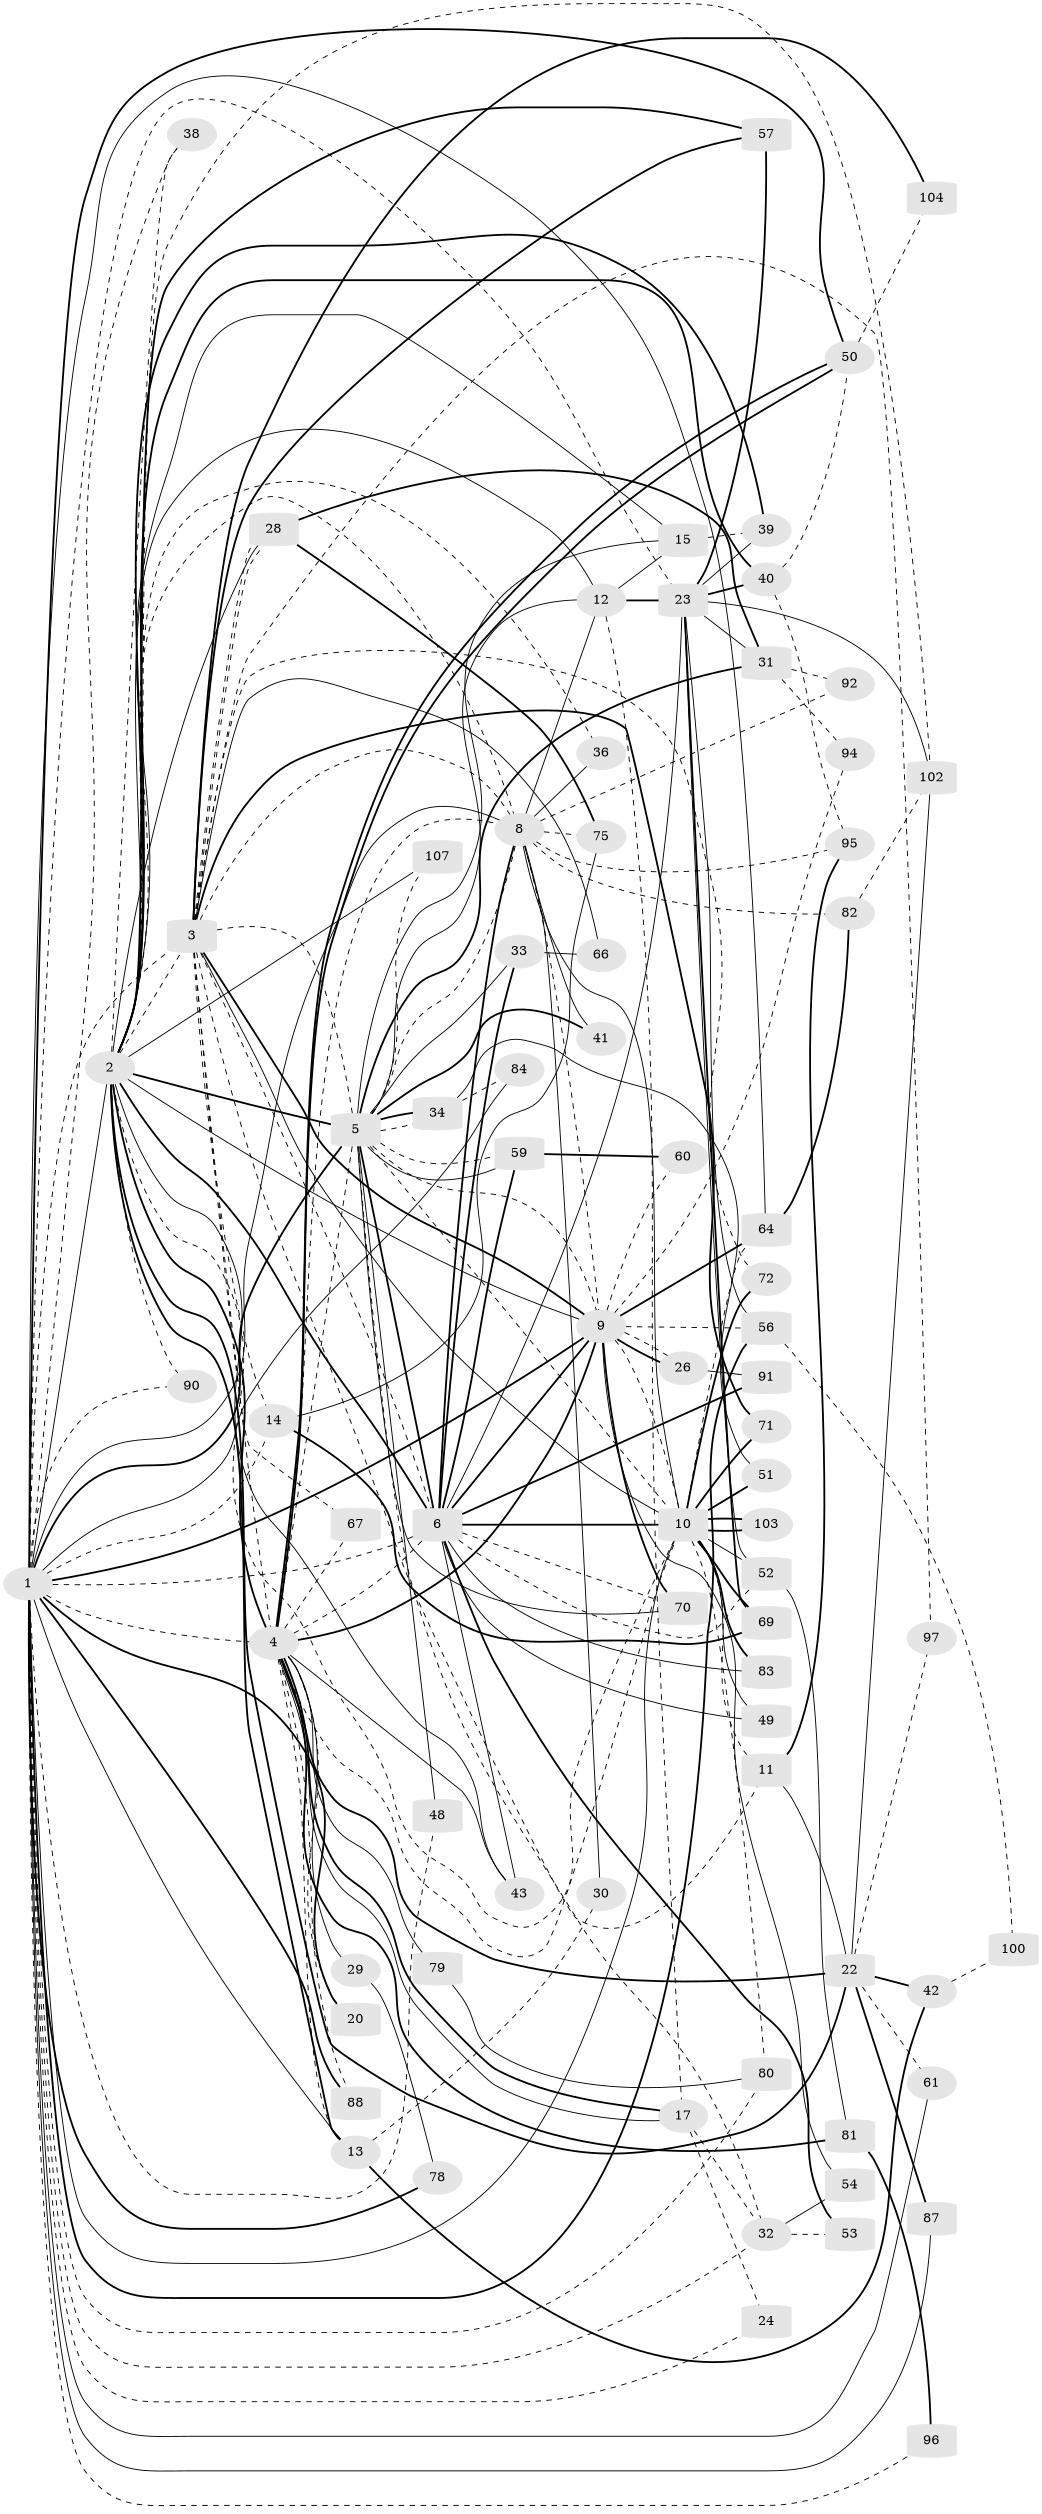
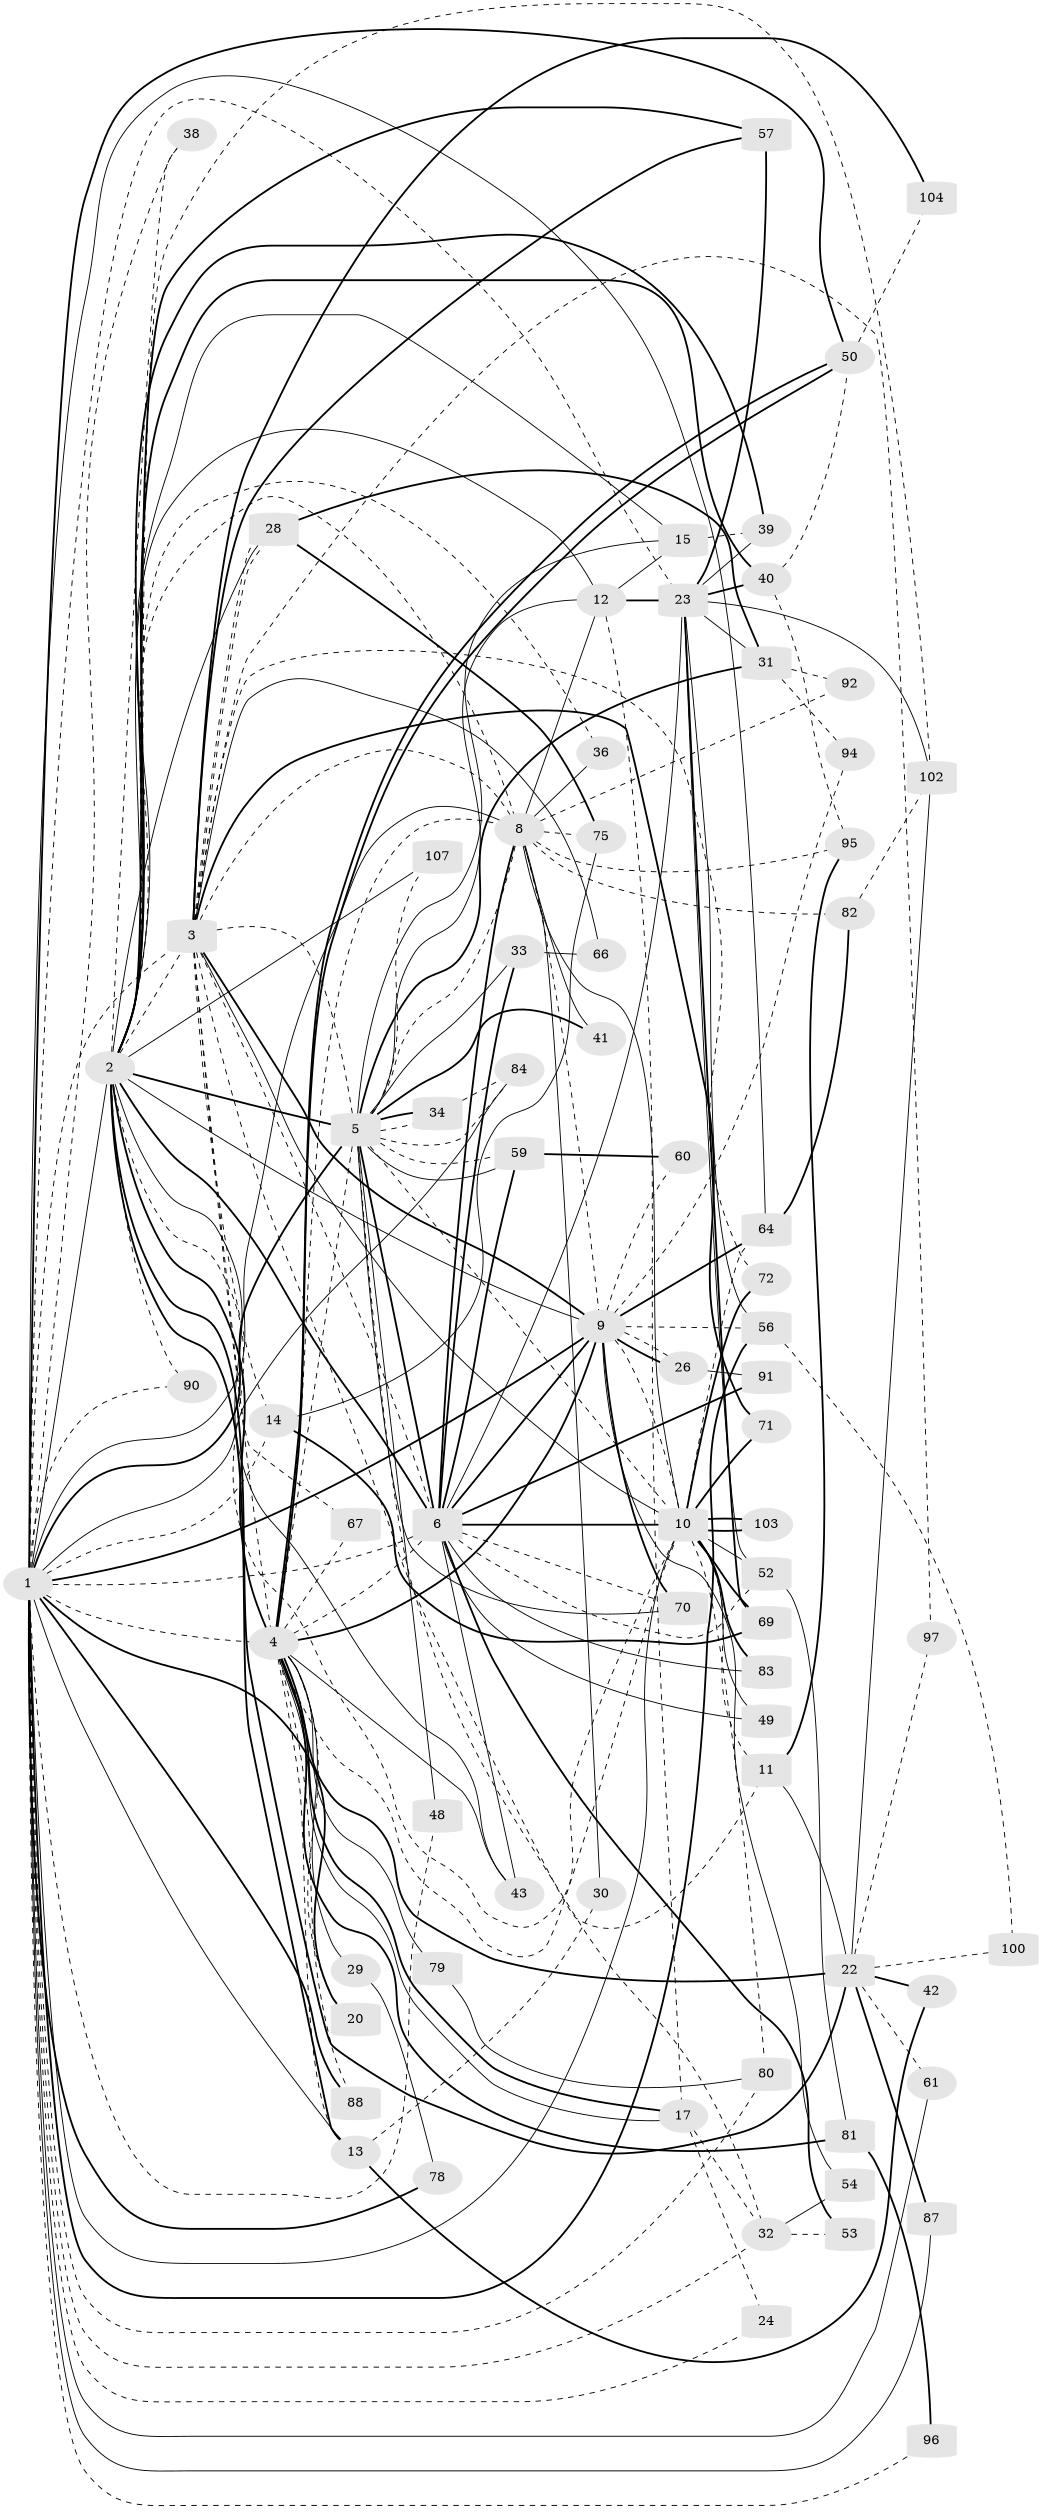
edge "5" -- "9": now "5" -- "84"
node "51": removed
edge "100" -- "42": now "100" -- "22"
